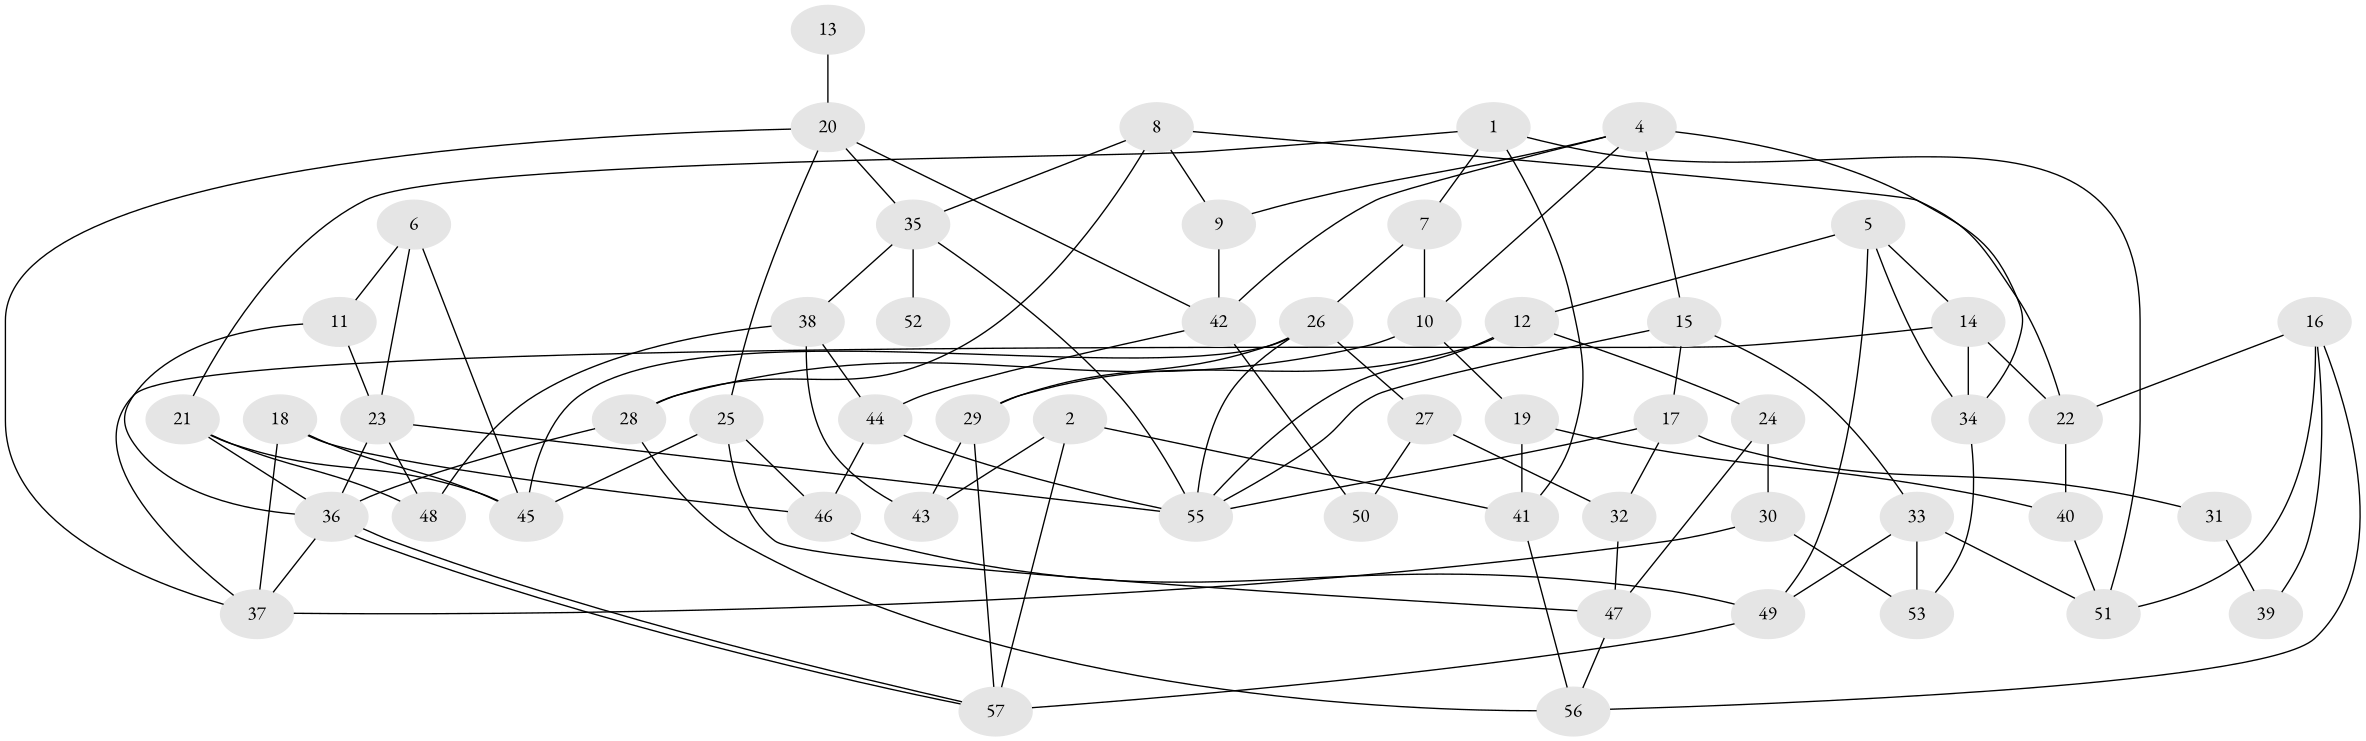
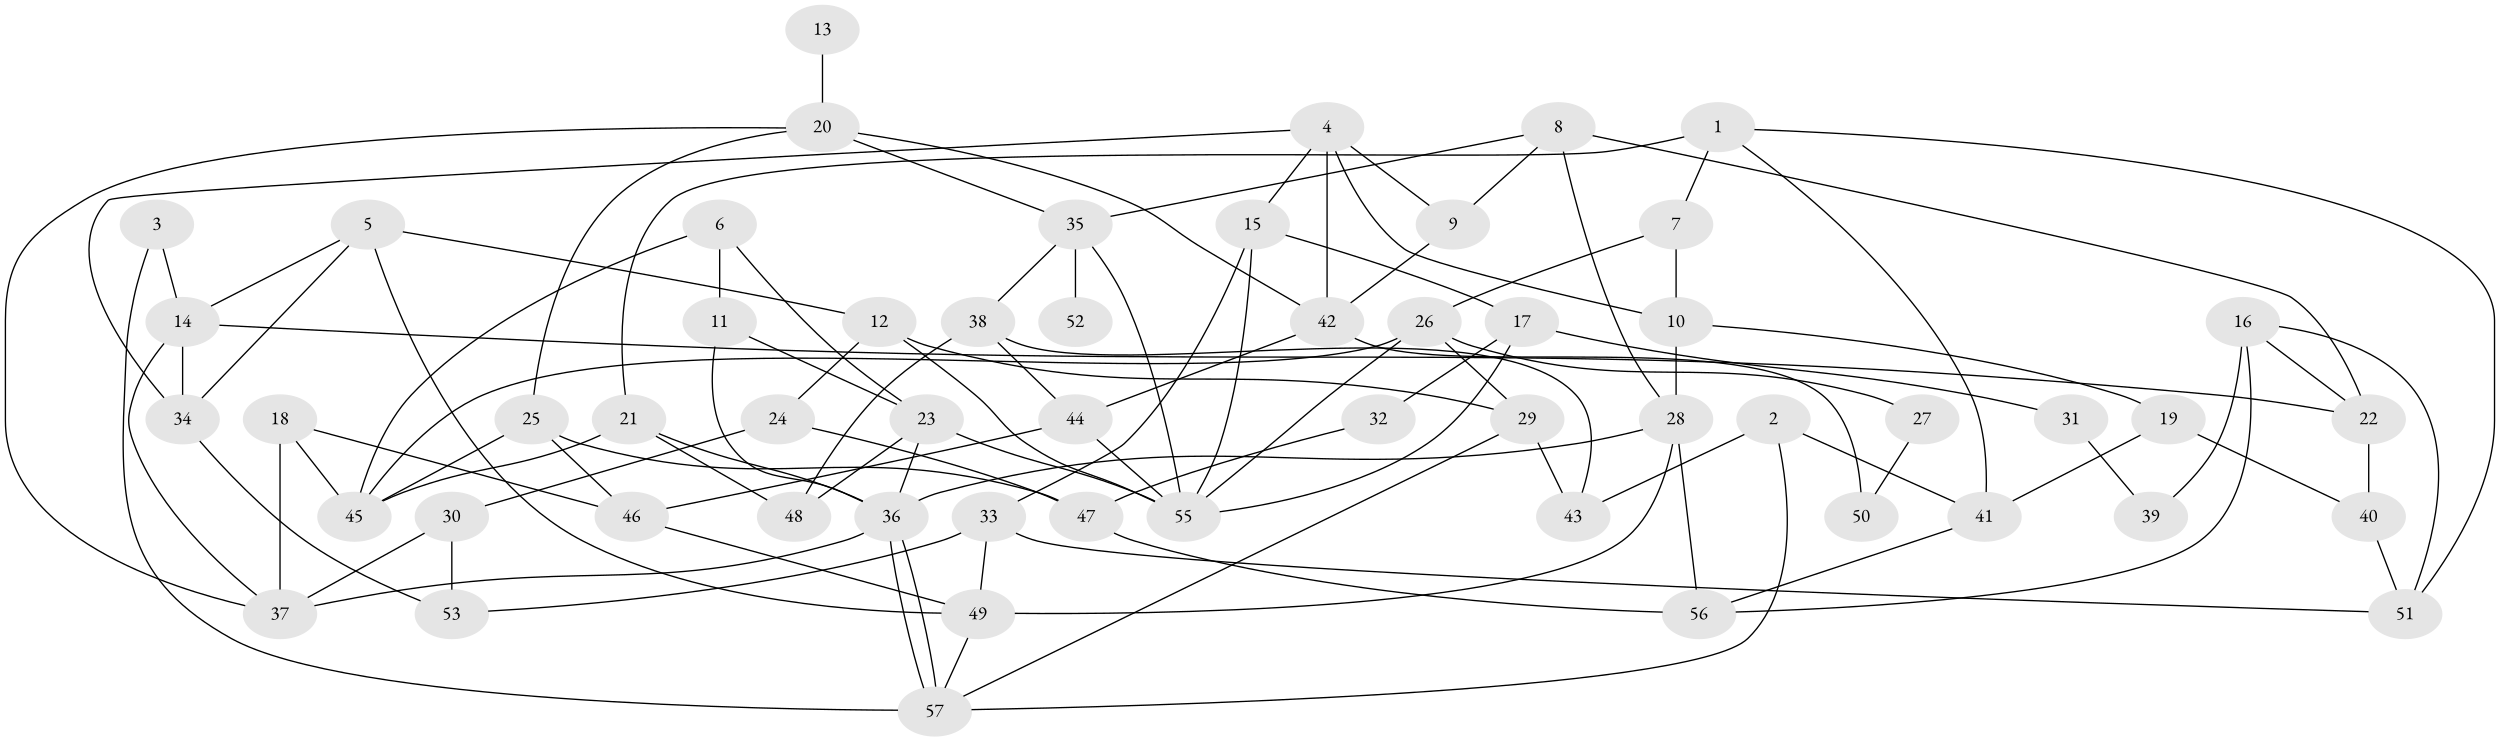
node "3": added
edge "27" -- "32": removed
edge "28" -- "49": added
